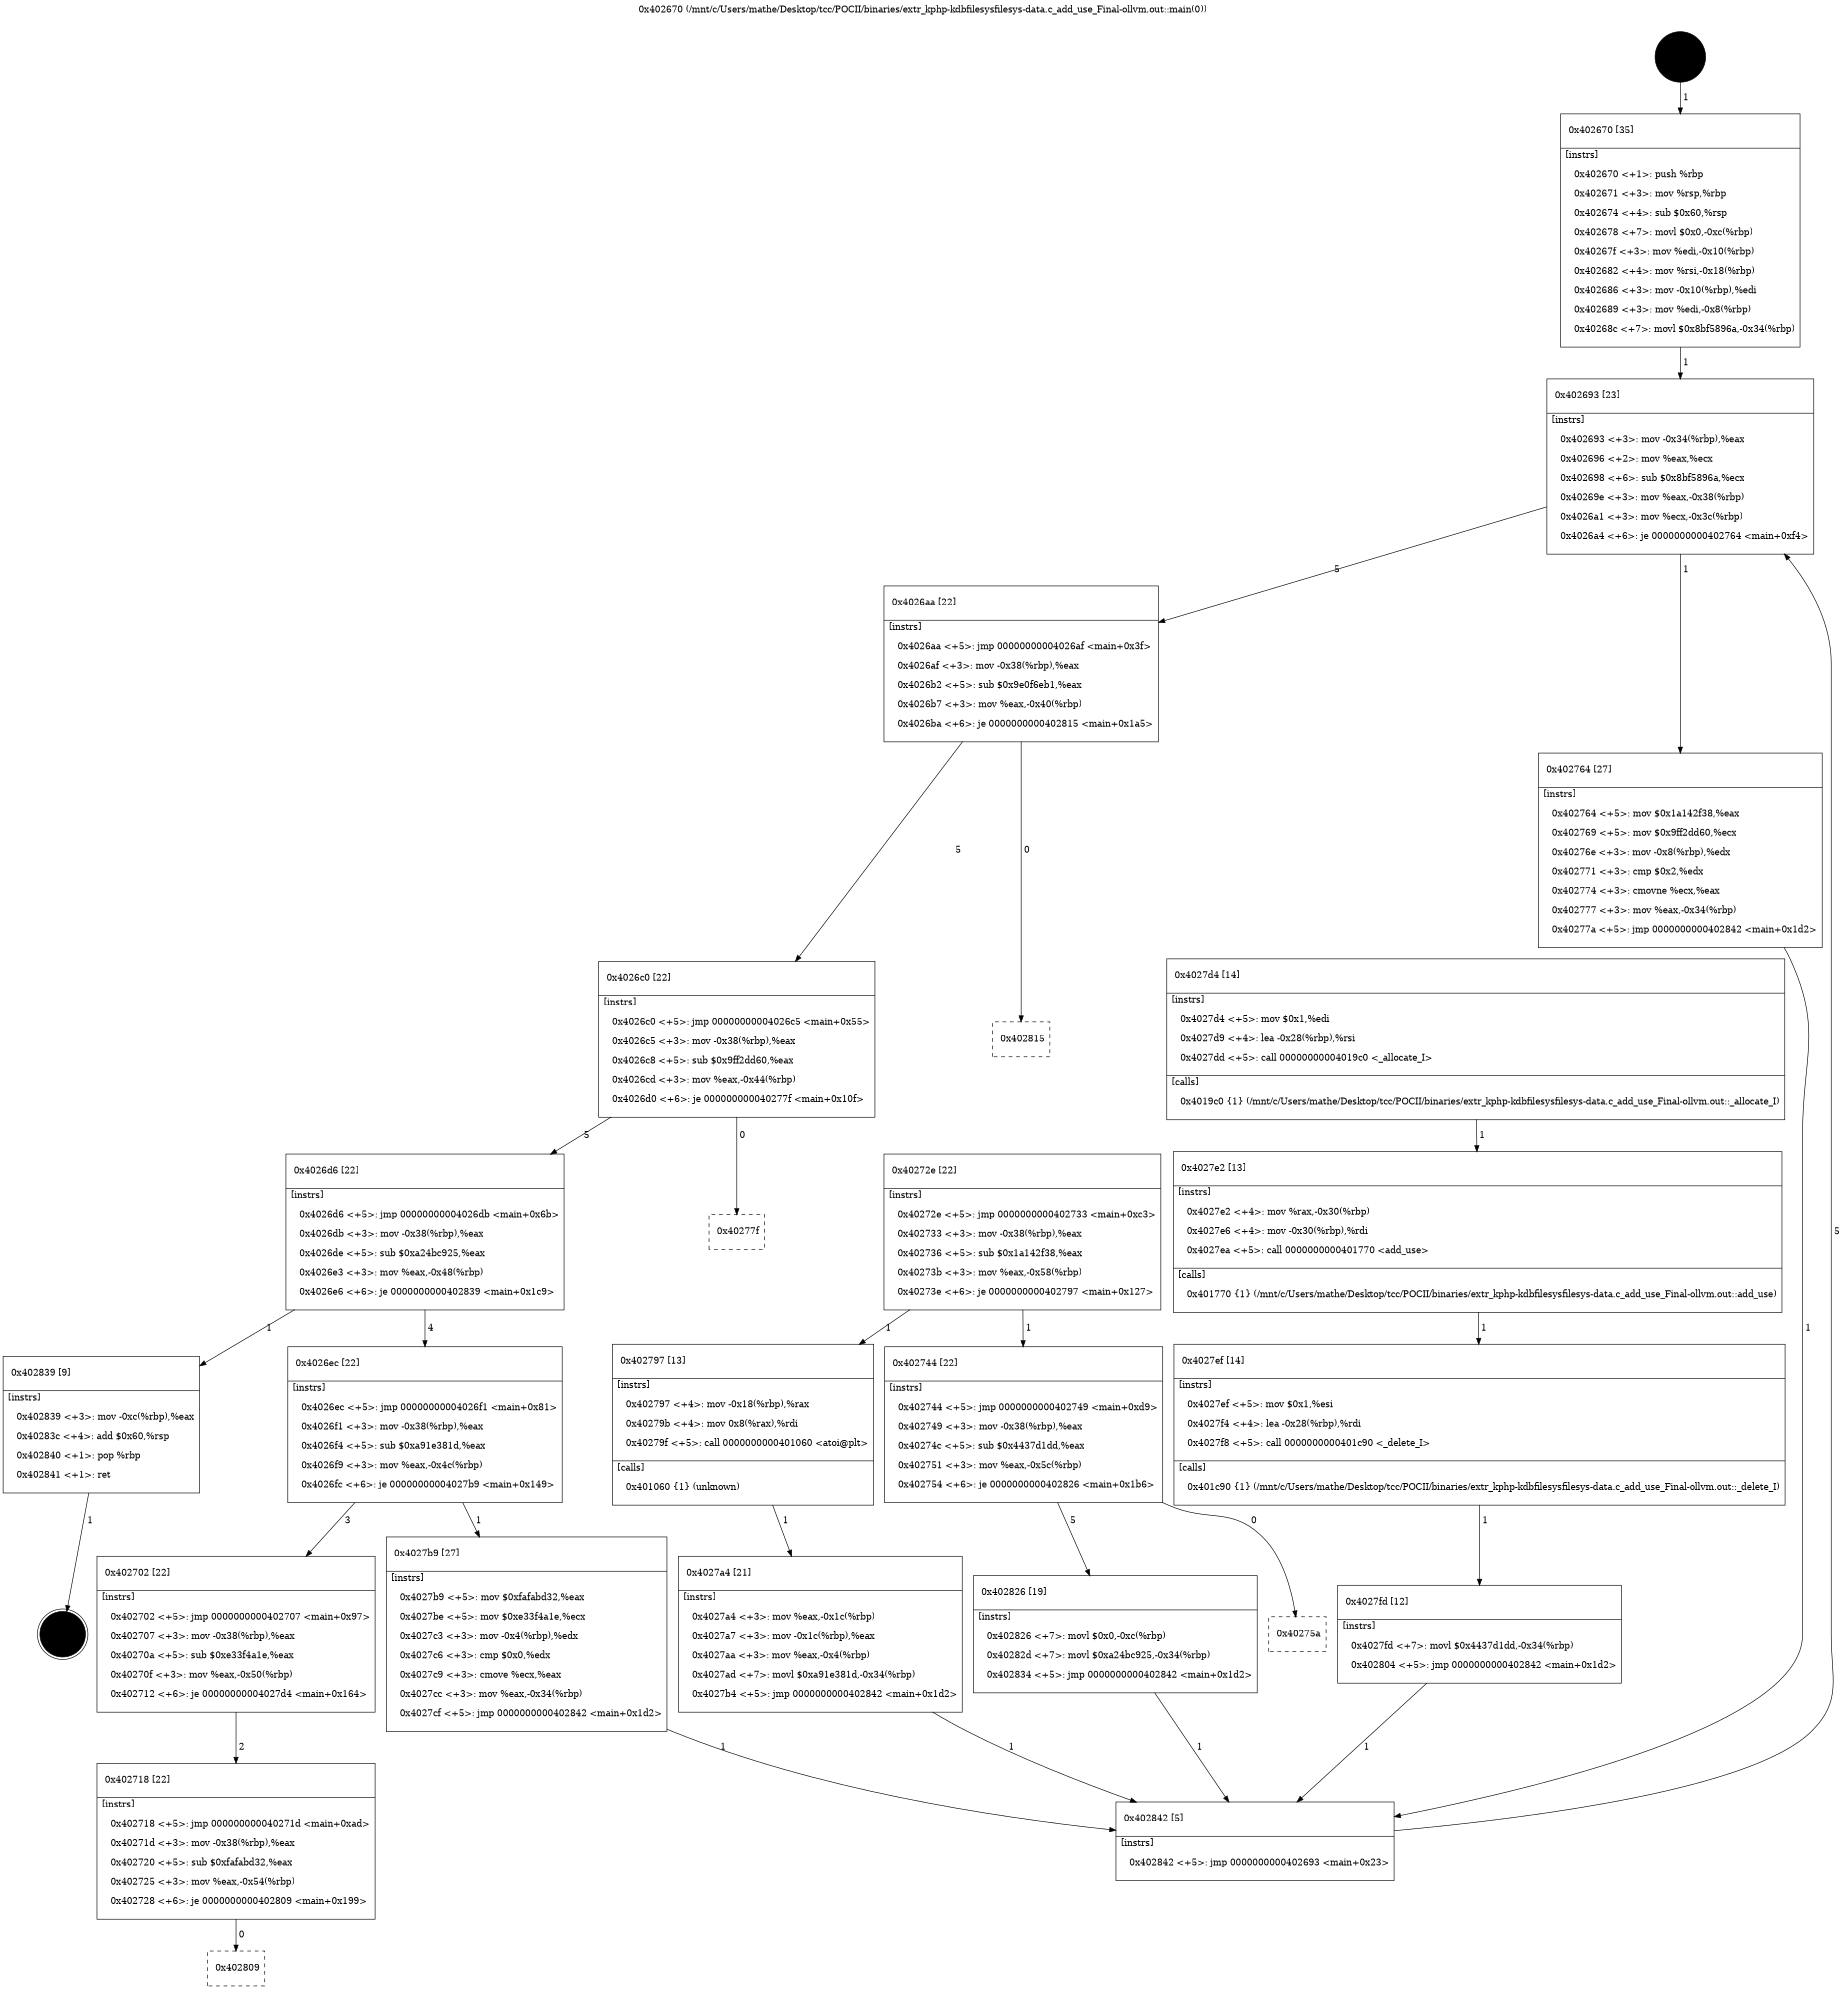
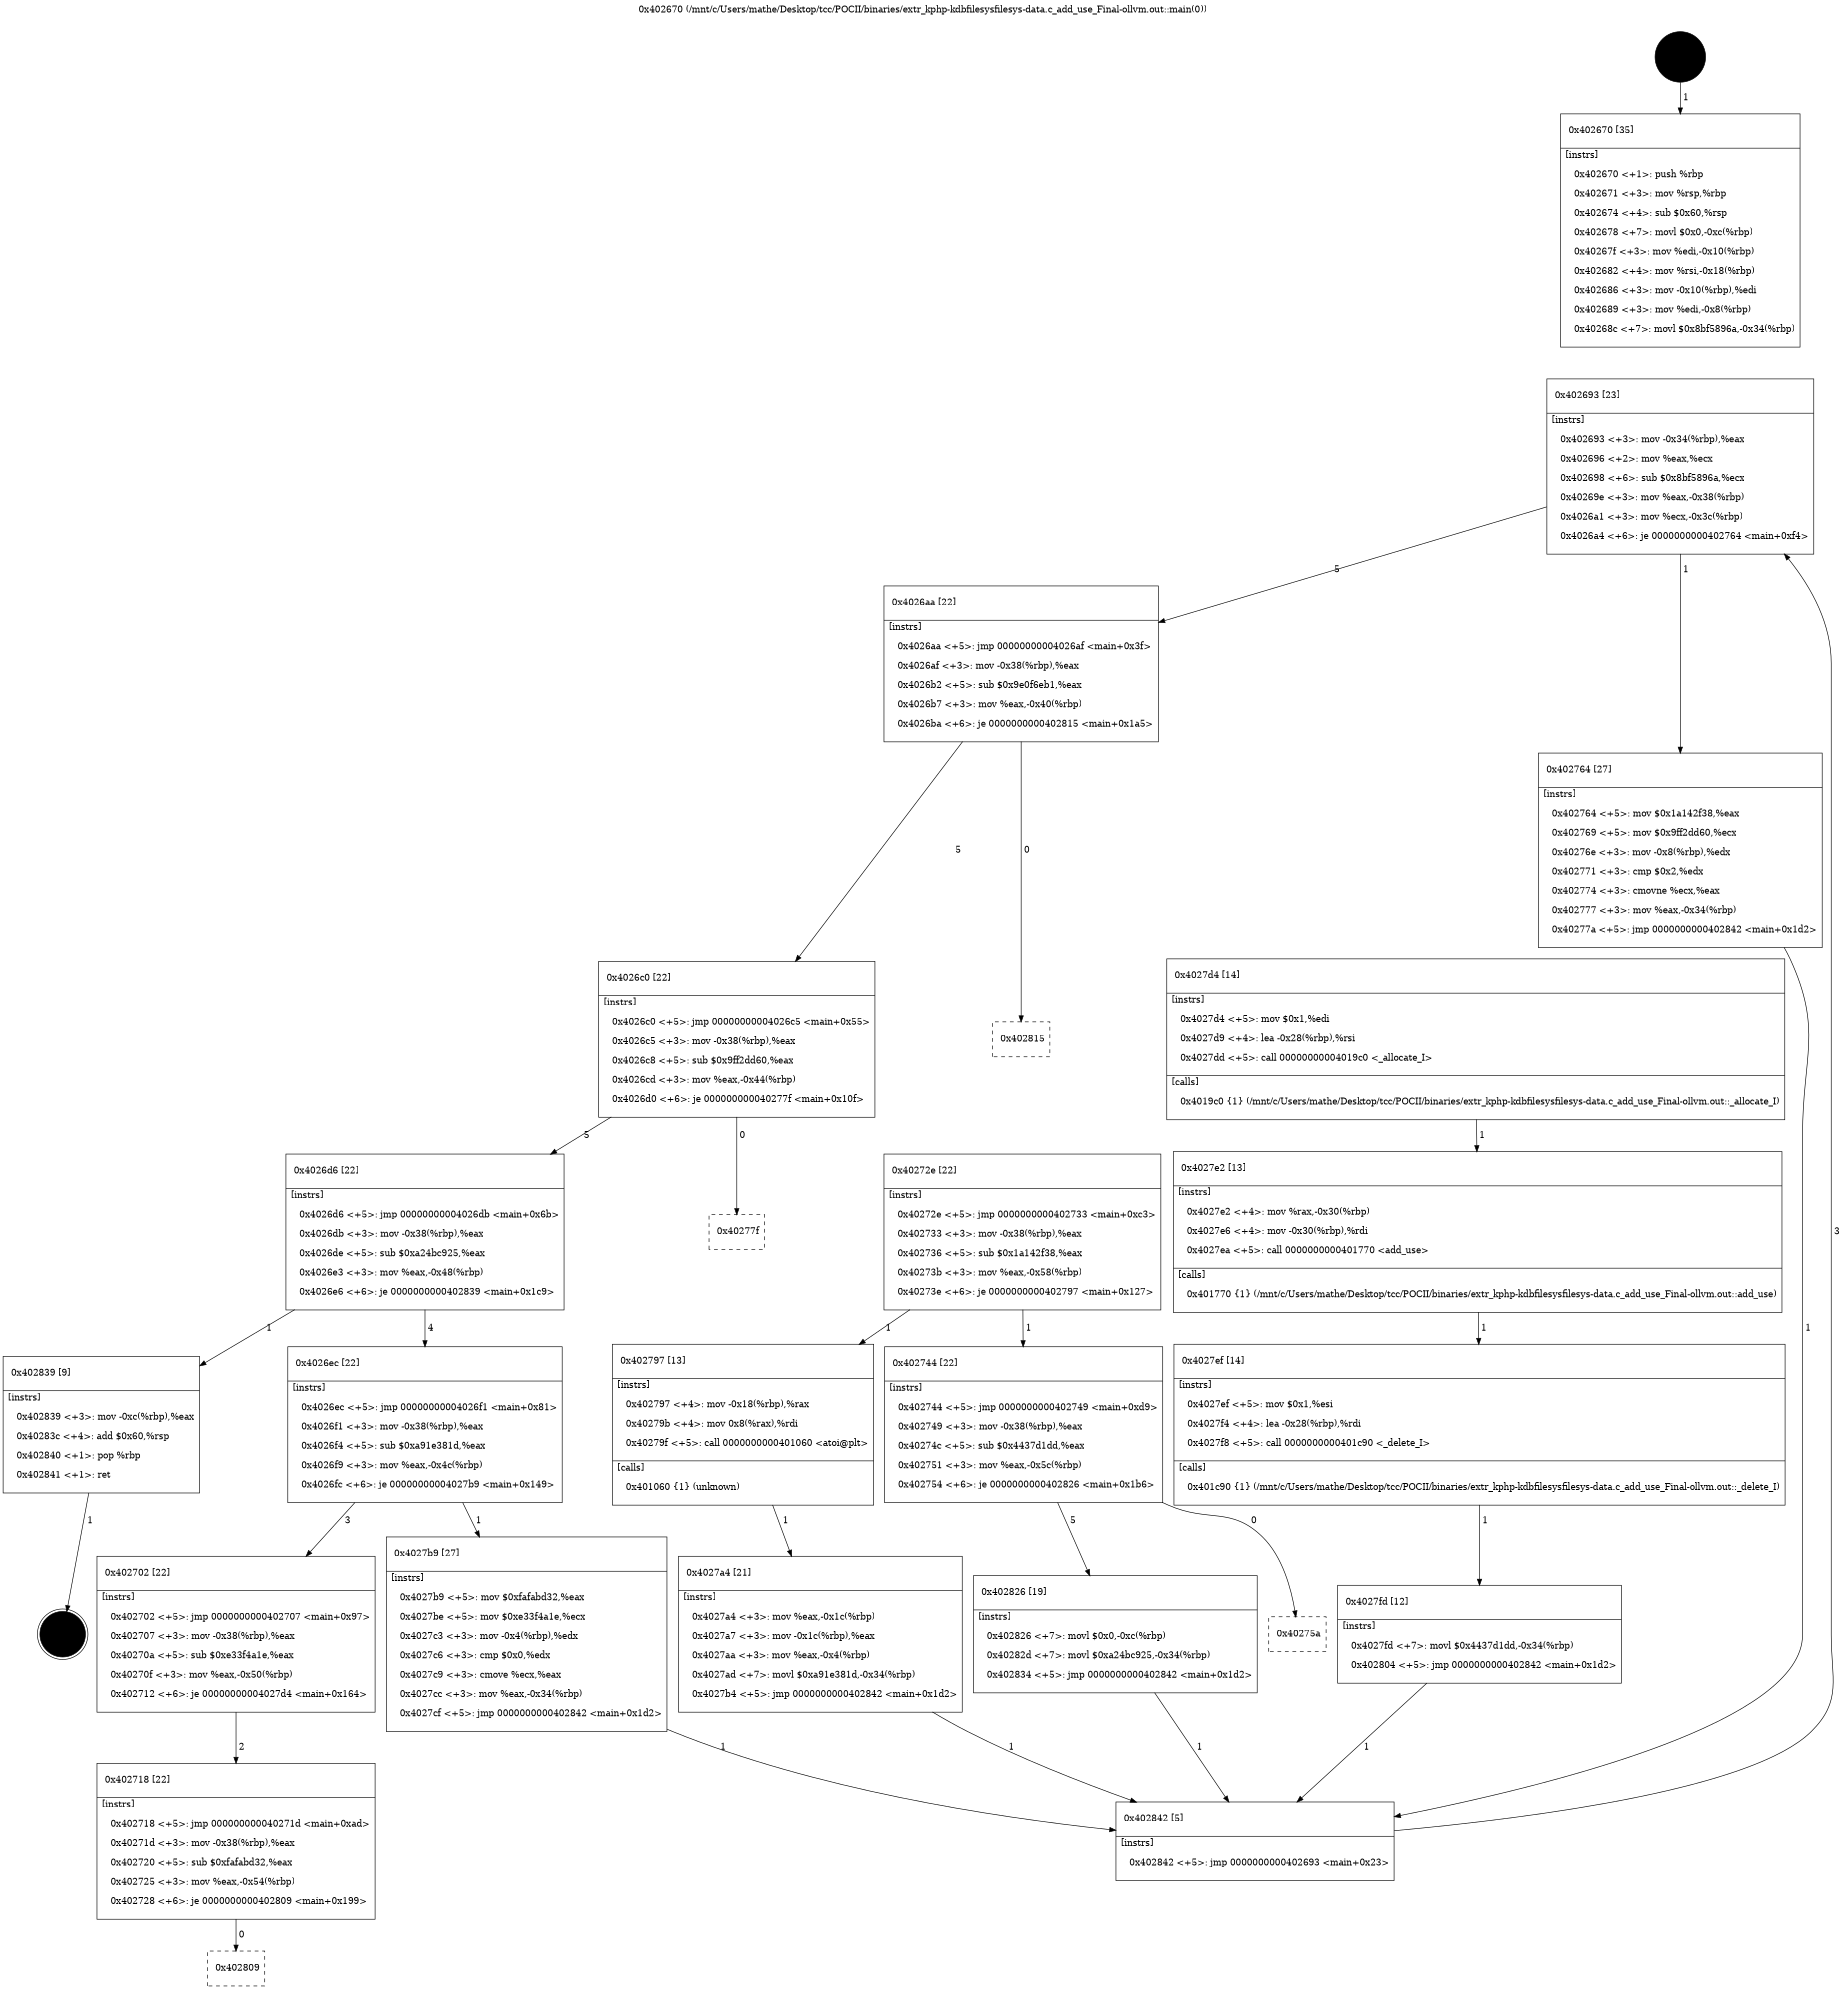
edge "0x402670 [35]" -> "0x402693 [23]": removed, label "1"
edge "0x402842 [5]" -> "0x402693 [23]": label " 5" -> " 3"
